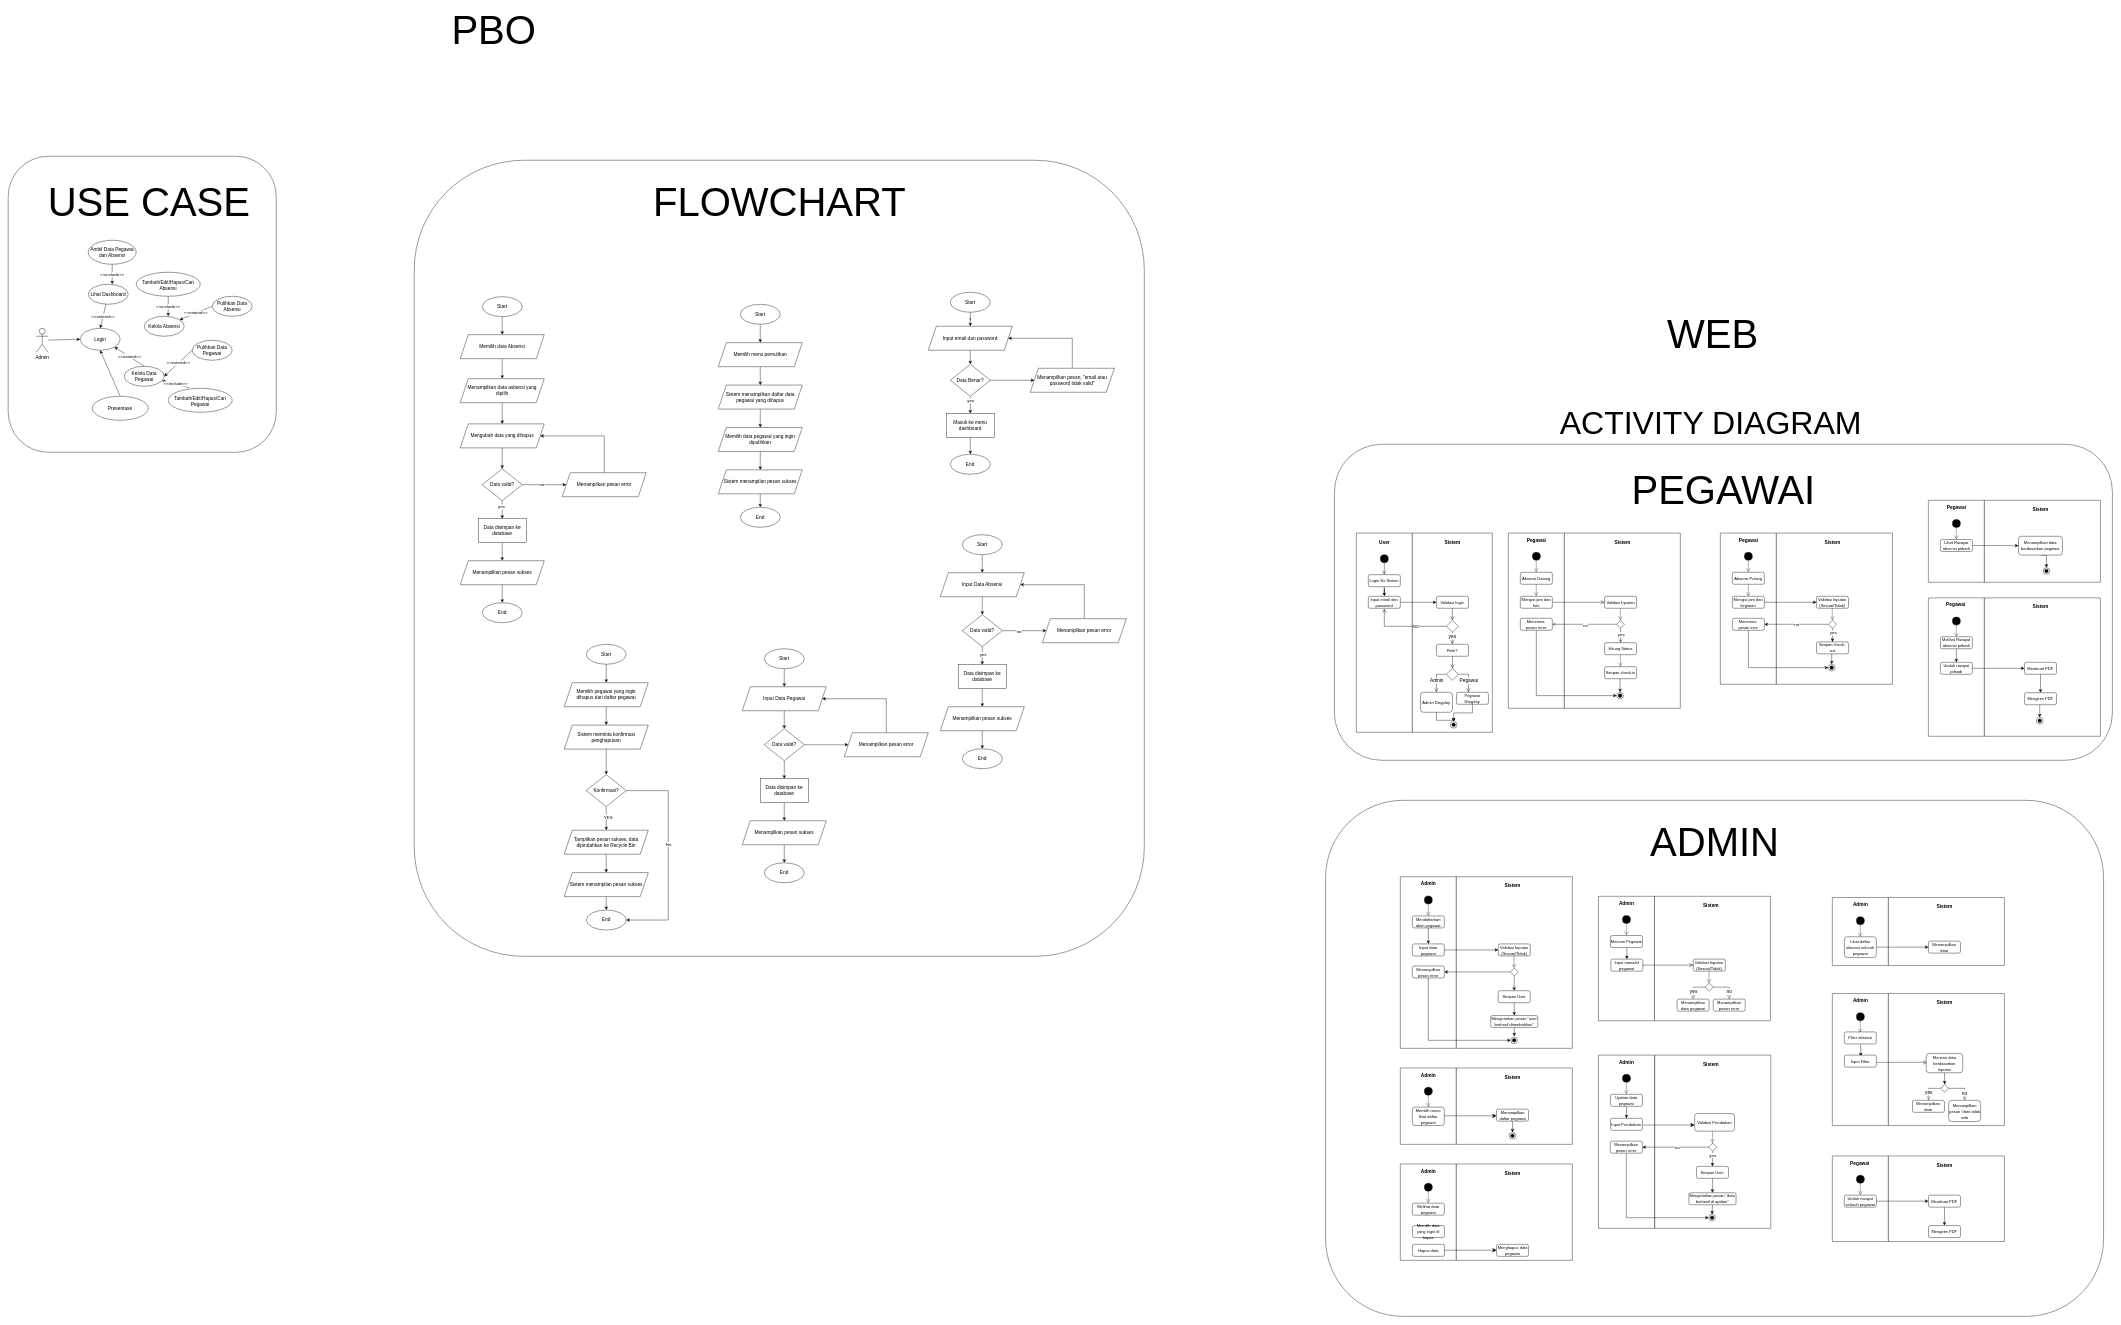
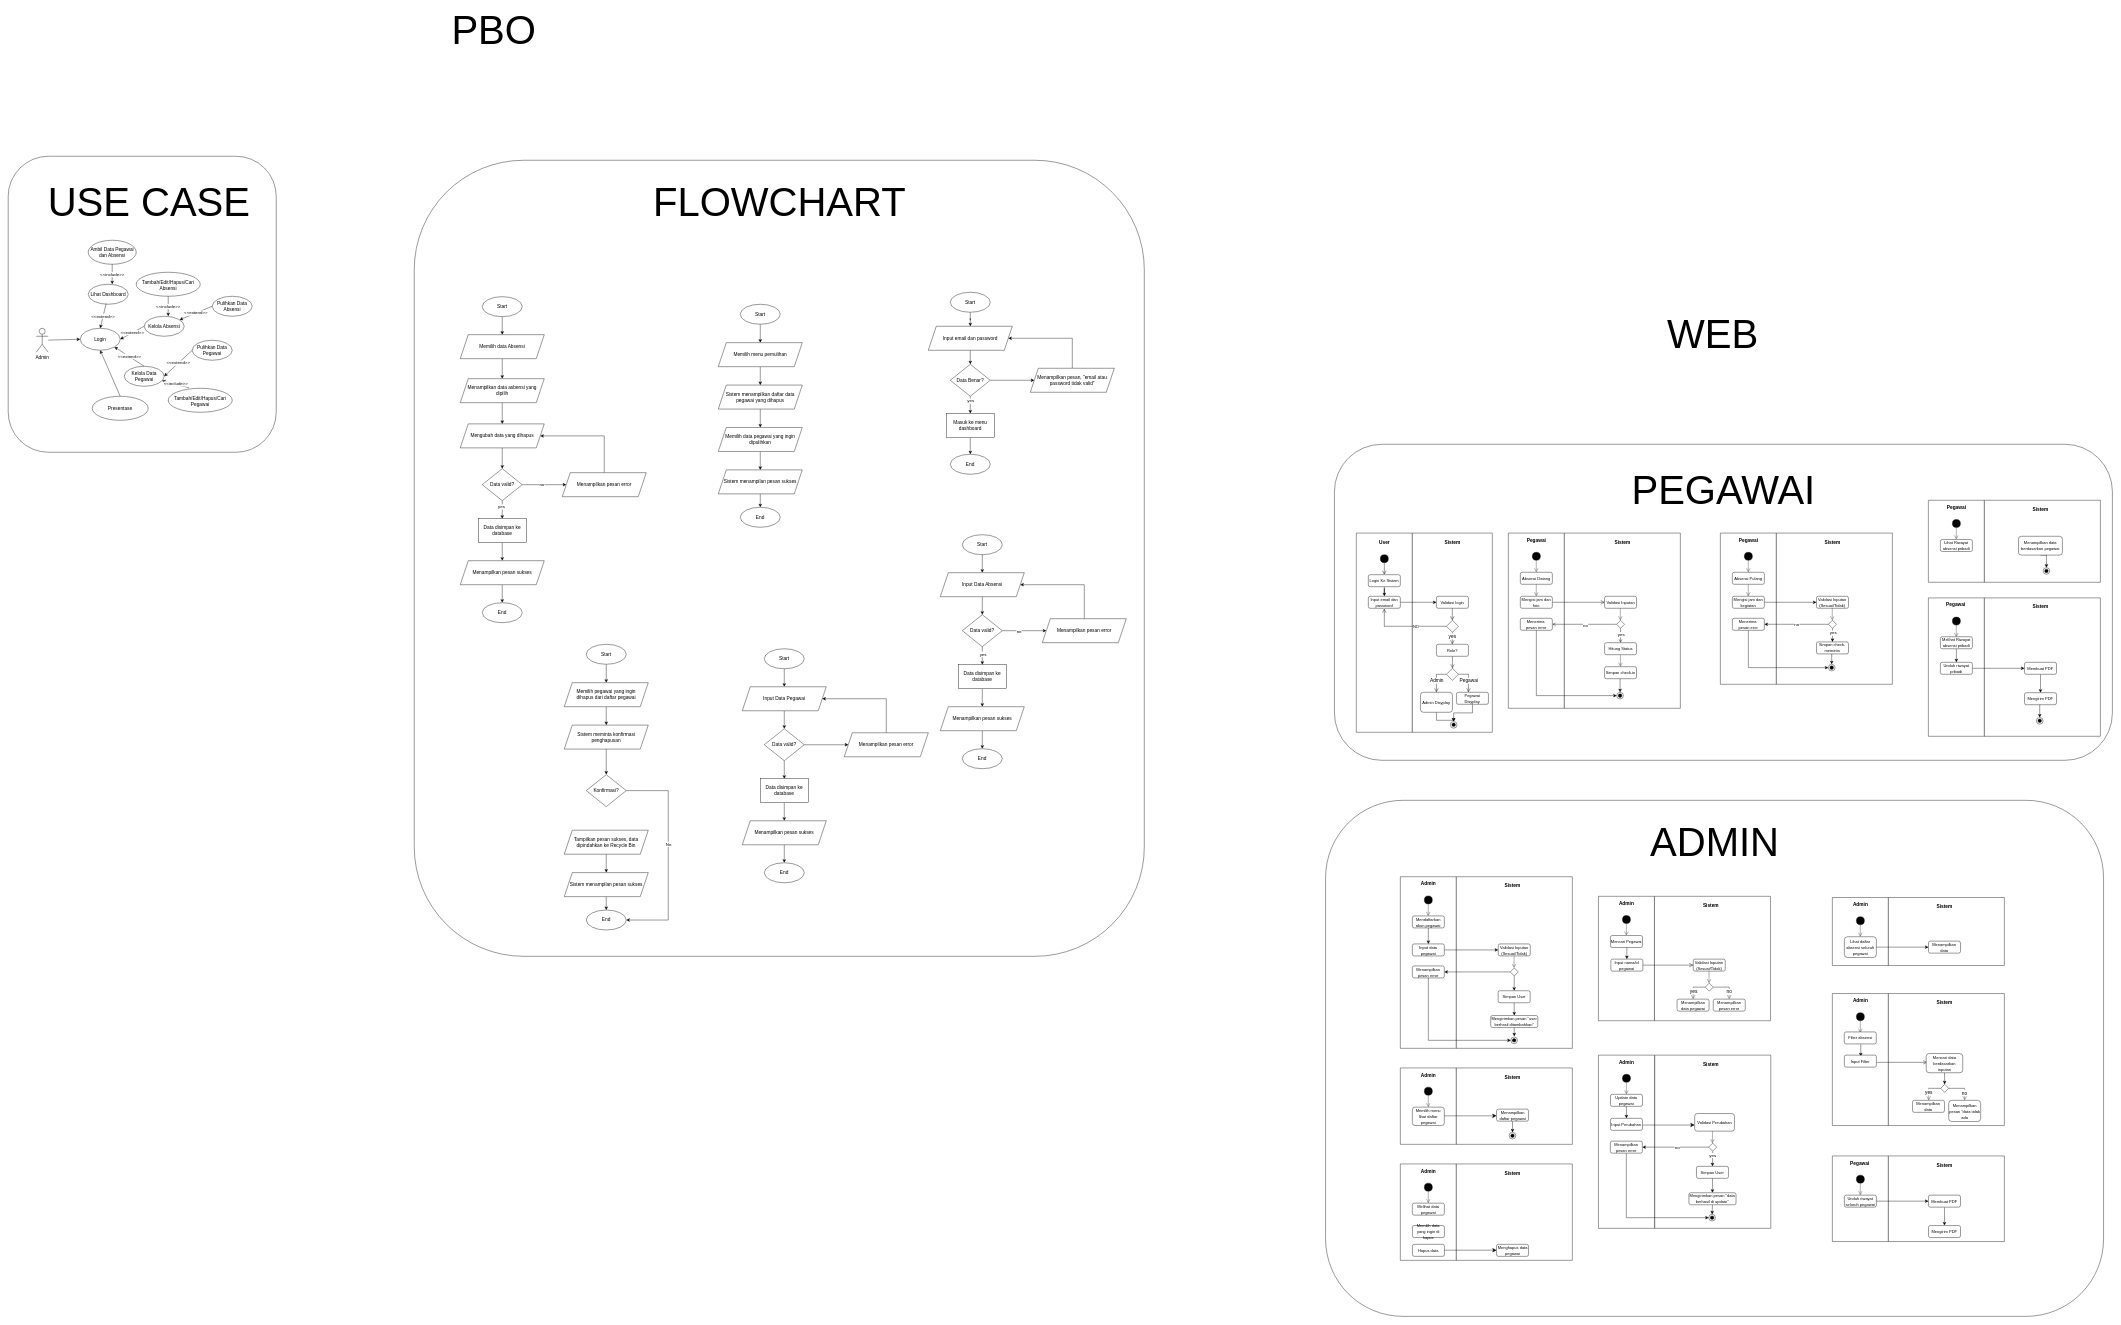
edge "Kelola Absensi" -> "Login": added, label "<<extend>>"
node "ACTIVITY DIAGRAM": removed
edge "Lihat Riwayat absensi pribadi" -> "Menampilkan data berdasarkan pegawai": removed
node "Simpan check-out": label "Simpan check-out" -> "Simpan check-meminta"
edge "Konfirmasi?" -> "Tampilkan pesan sukses, data dipindahkan ke Recycle Bin": removed, label "YES"
